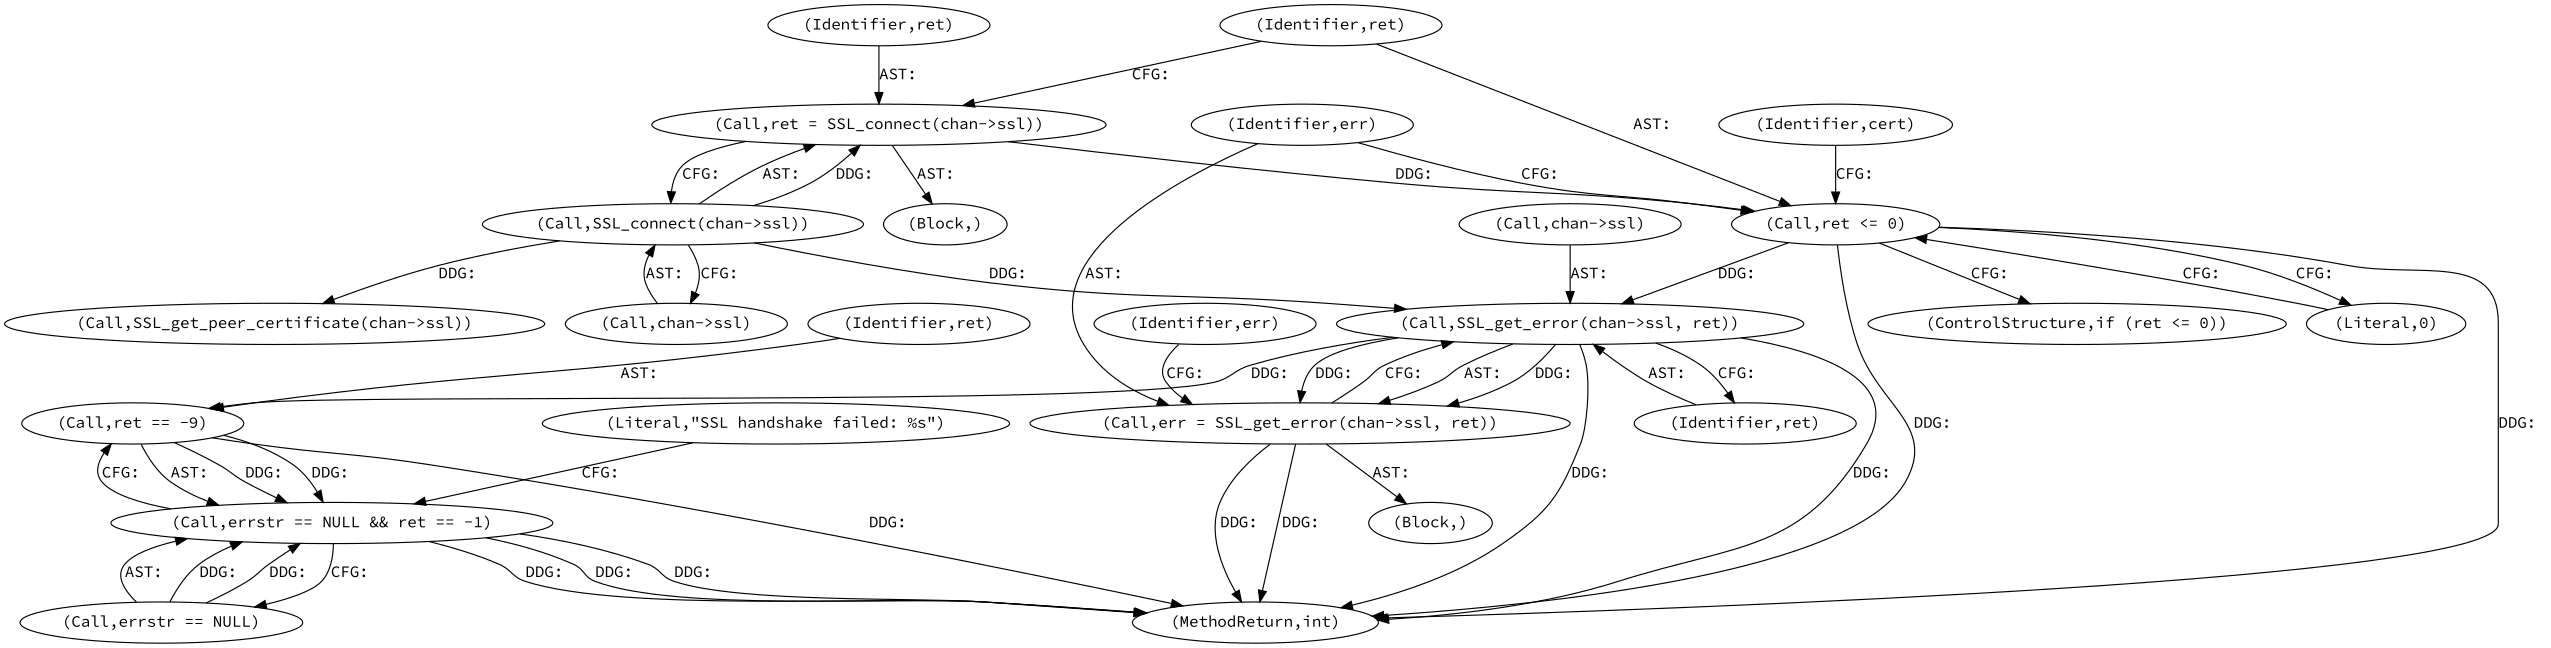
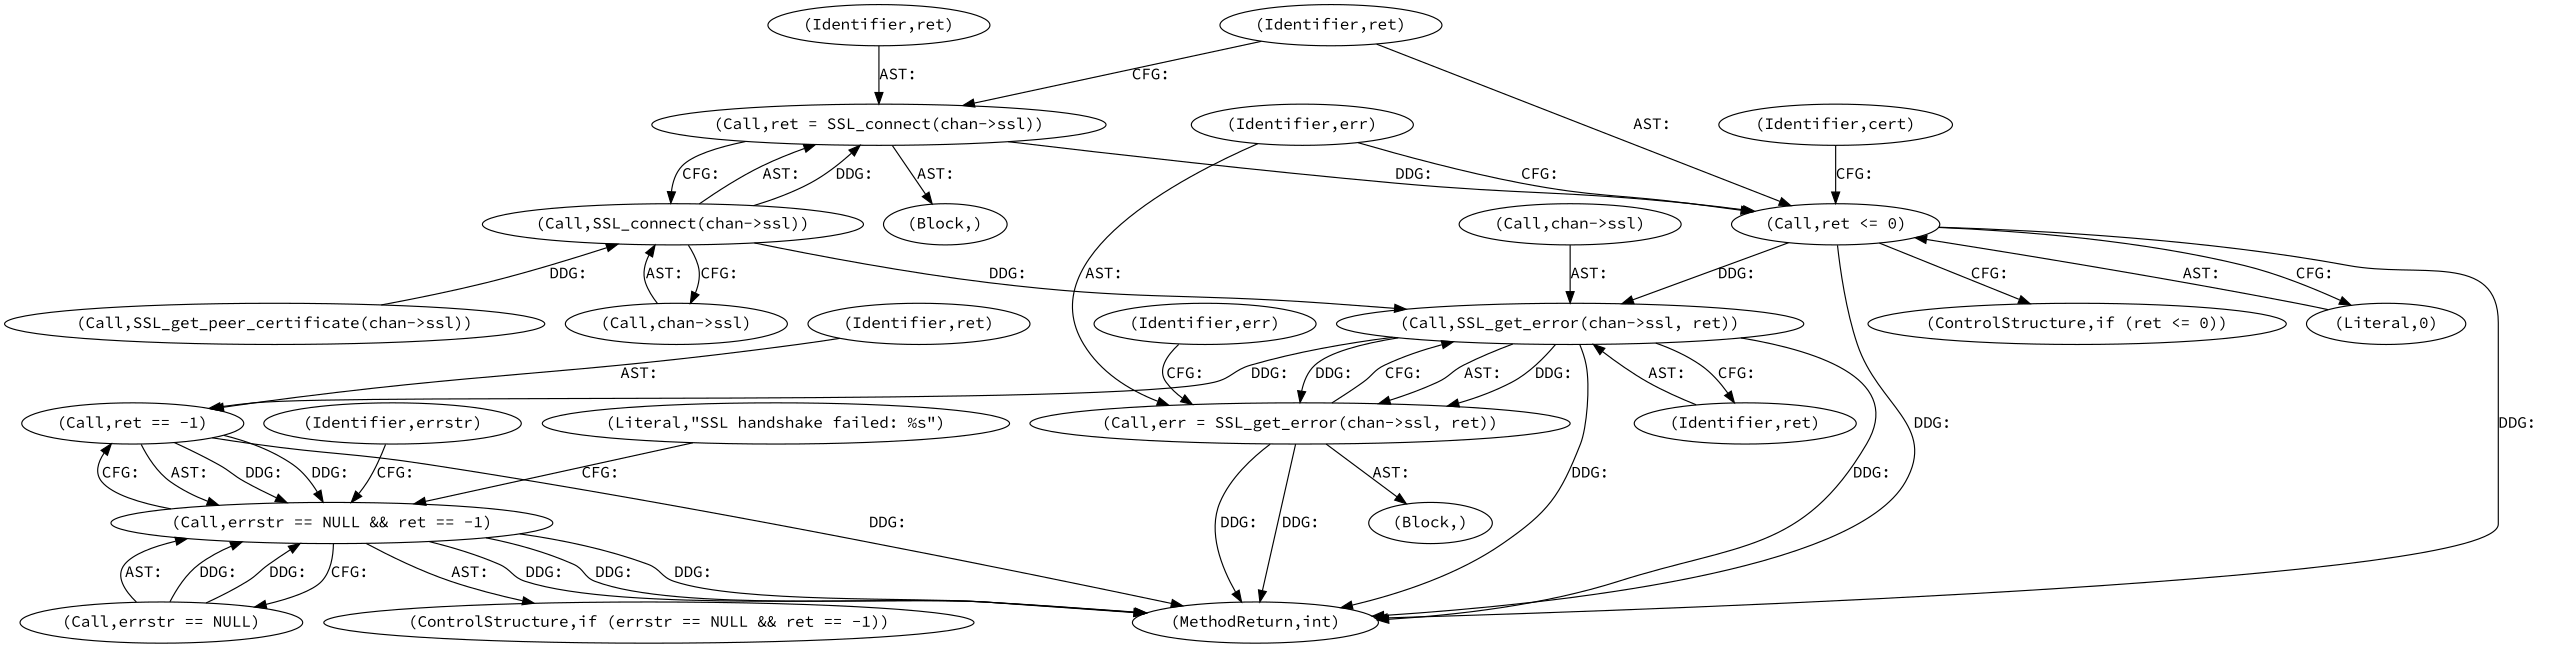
edge "(Call,SSL_connect(chan->ssl))" -> "(Call,SSL_get_peer_certificate(chan->ssl))": reversed
edge "(Literal,0)" -> "(Call,ret <= 0)": label "CFG: " -> "AST: "
node "(Call,ret == -9)": label "(Call,ret == -9)" -> "(Call,ret == -1)"
node "(Identifier,errstr)": added
node "(ControlStructure,if (errstr == NULL && ret == -1))": added
